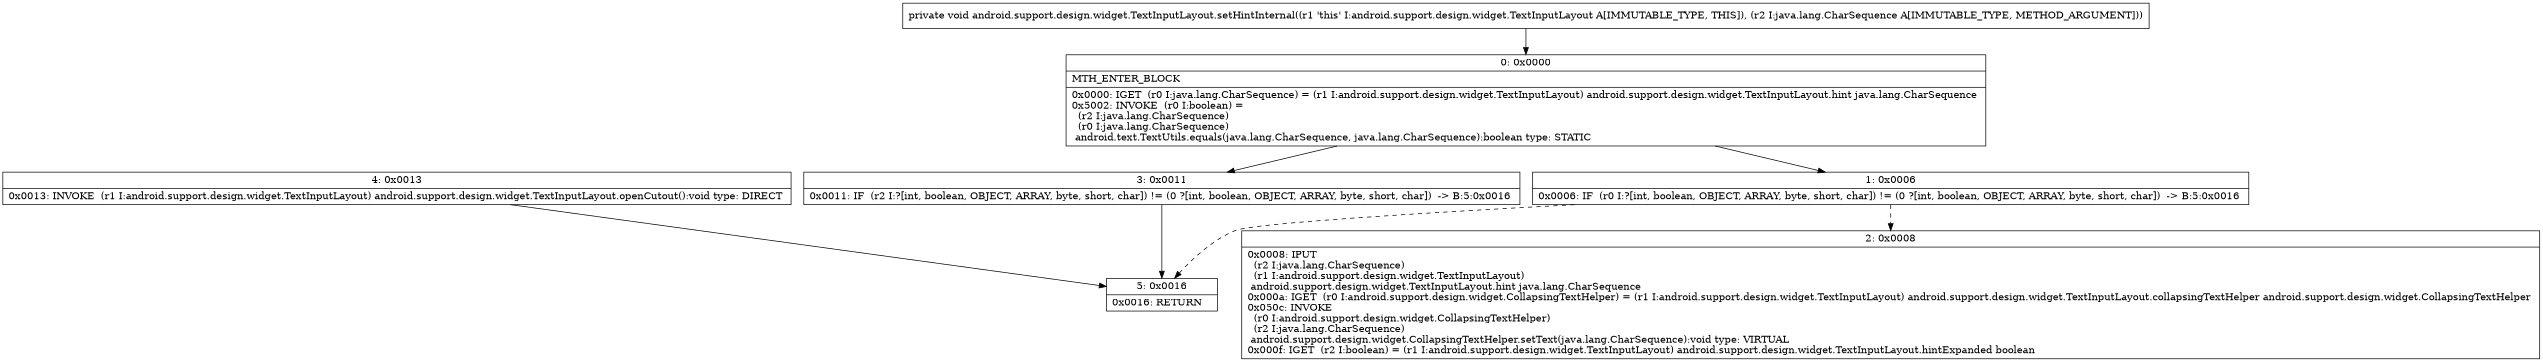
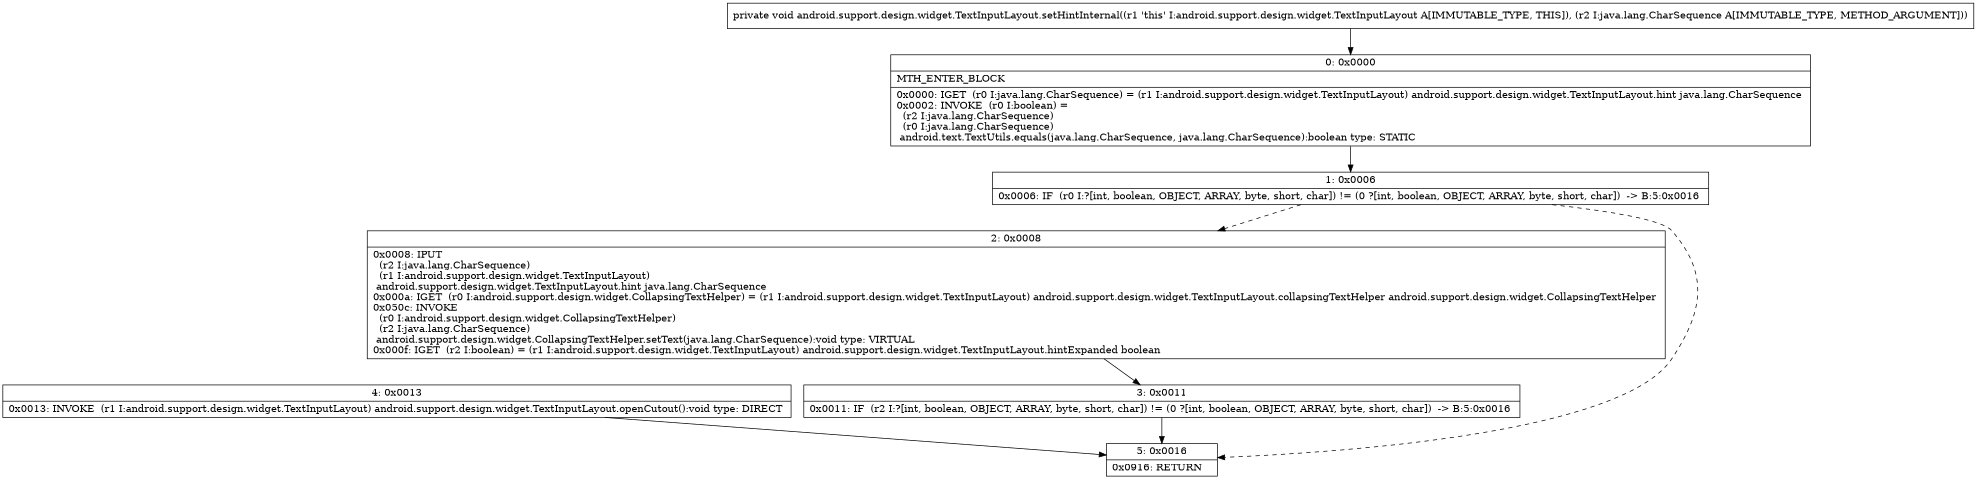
node "0: 0x0000": text "0x5002: INVOKE  (r0 I:boolean) =" -> "0x0002: INVOKE  (r0 I:boolean) ="
edge "0: 0x0000" -> "3: 0x0011": now "2: 0x0008" -> "3: 0x0011"
node "5: 0x0016": text "0x0016: RETURN" -> "0x0916: RETURN"
